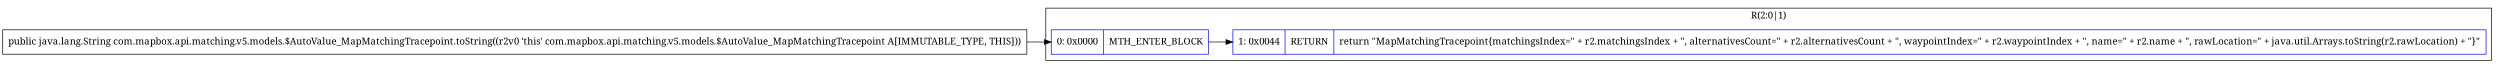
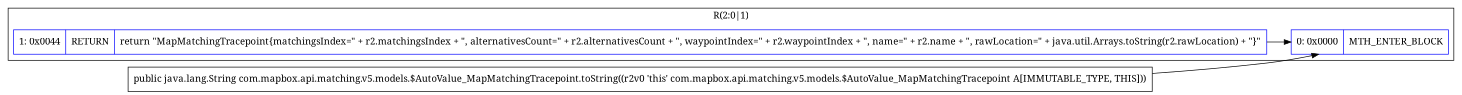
edge "0: 0x0000" -> "1: 0x0044": reversed
